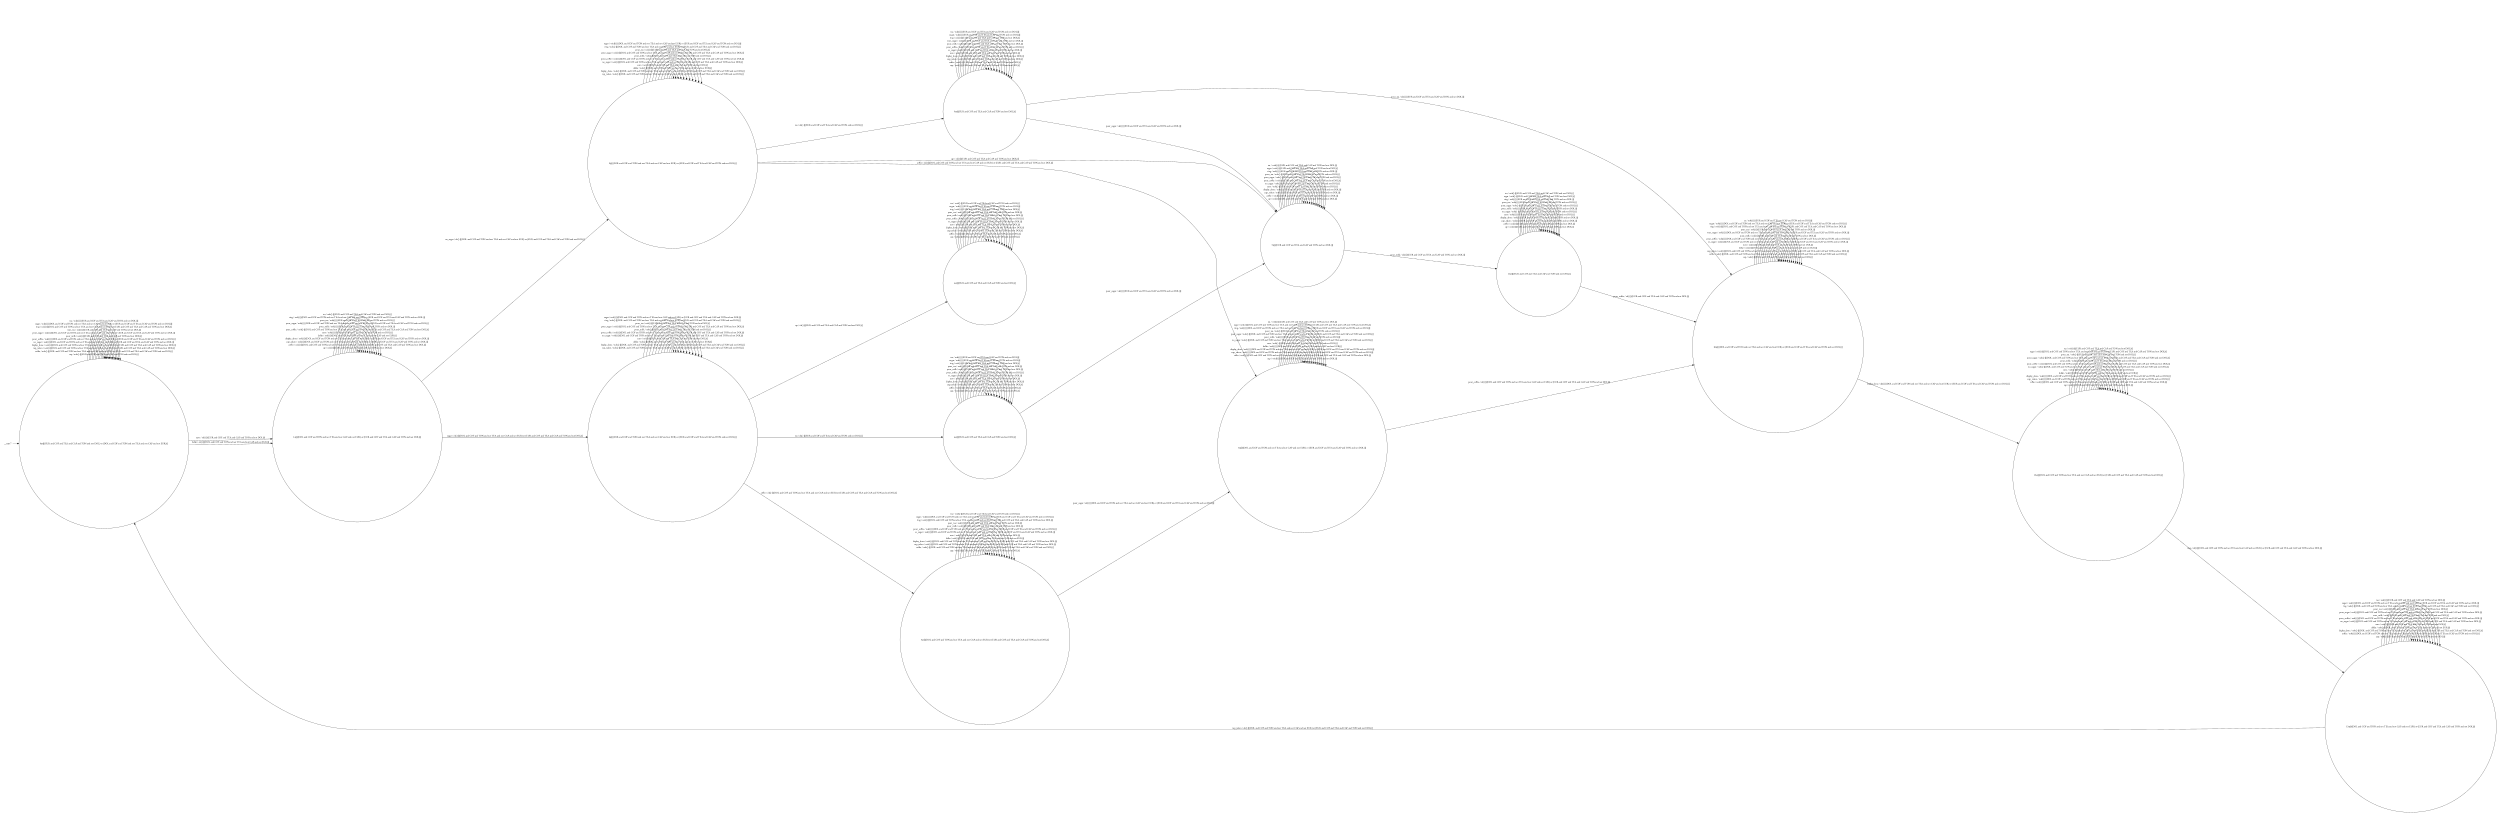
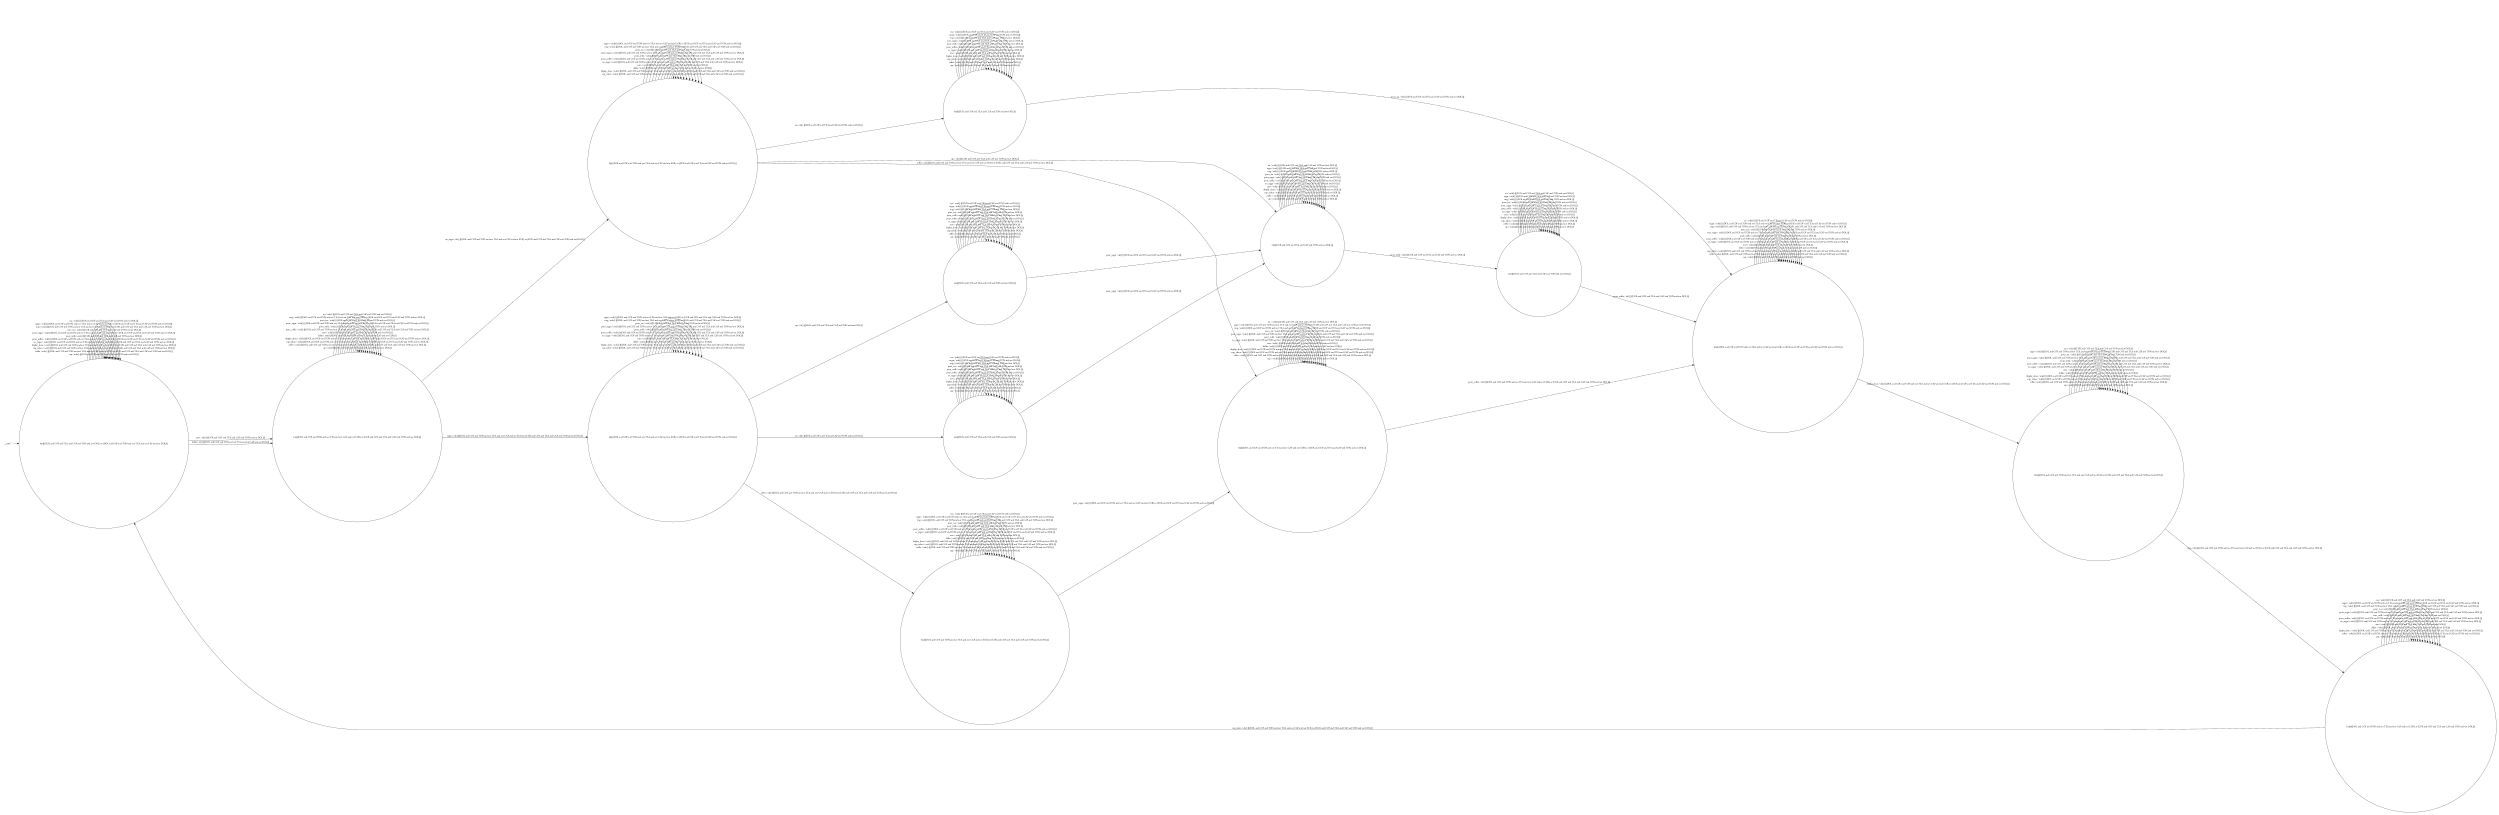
edge "9@[((EUR and COF and TEA and CAP and TON and not DOL))]" -> "7@[((EUR and COF and TEA and CAP and TON and not DOL))]": now "4@[((EUR and COF and TEA and CAP and TON and not DOL))]" -> "7@[((EUR and COF and TEA and CAP and TON and not DOL))]"
